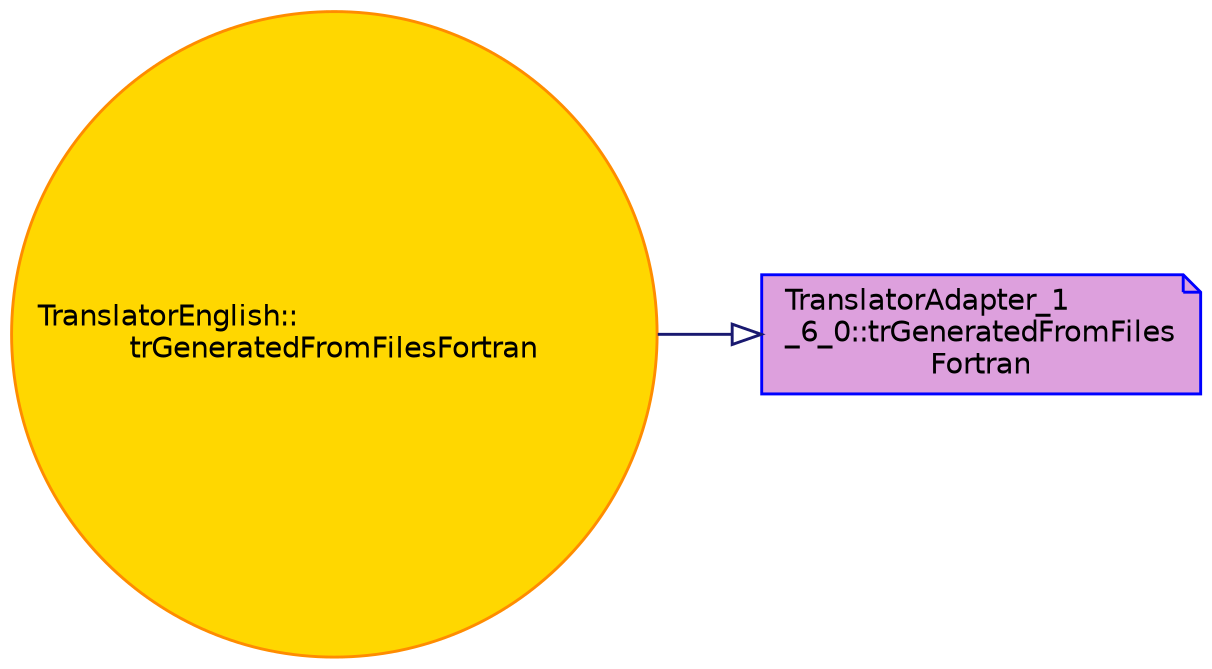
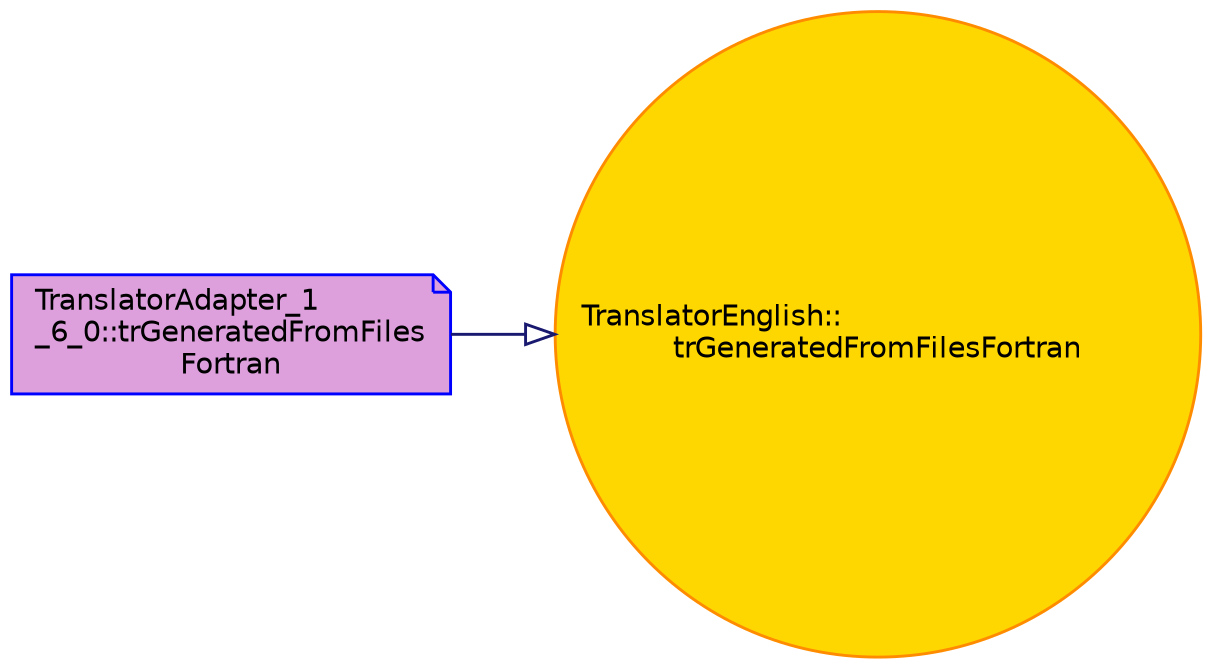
edge "TranslatorEnglish:: trGeneratedFromFilesFortran" -> "TranslatorAdapter_1 _6_0::trGeneratedFromFiles Fortran": reversed
